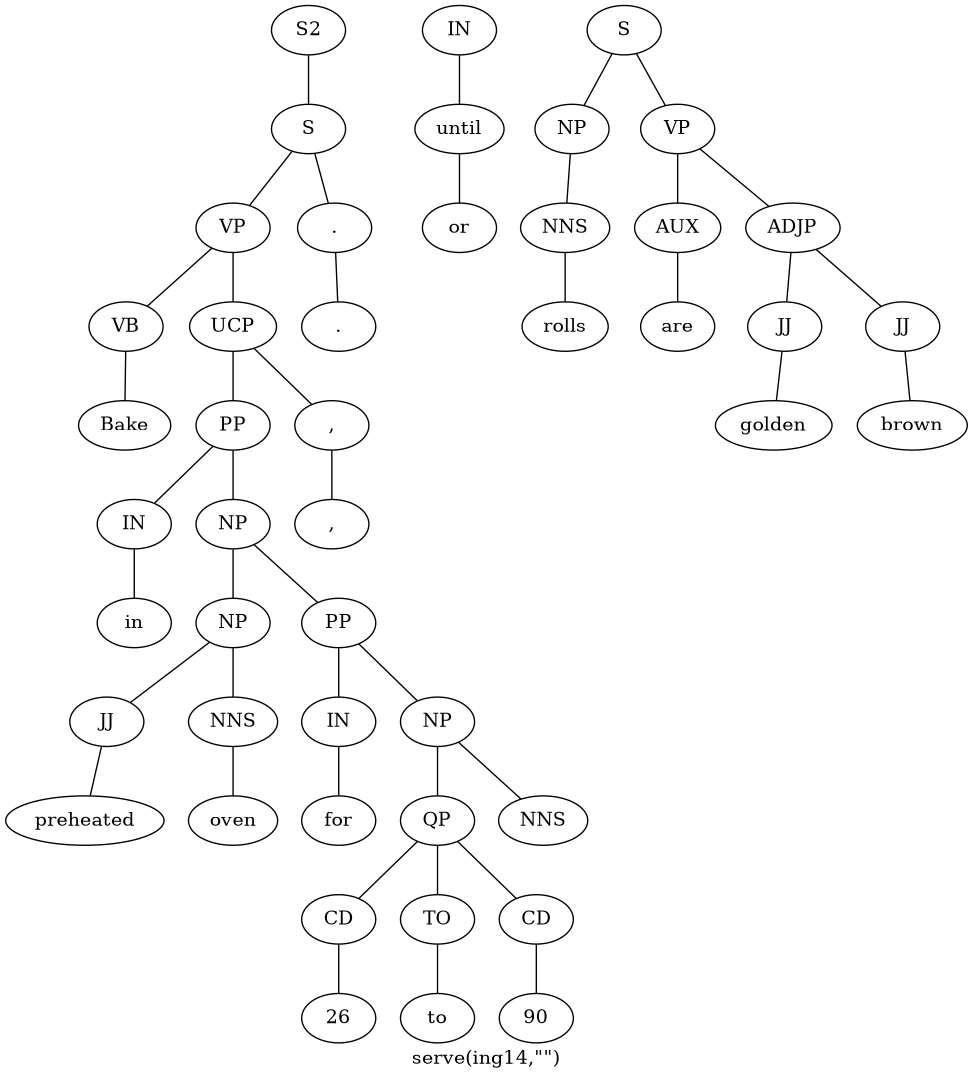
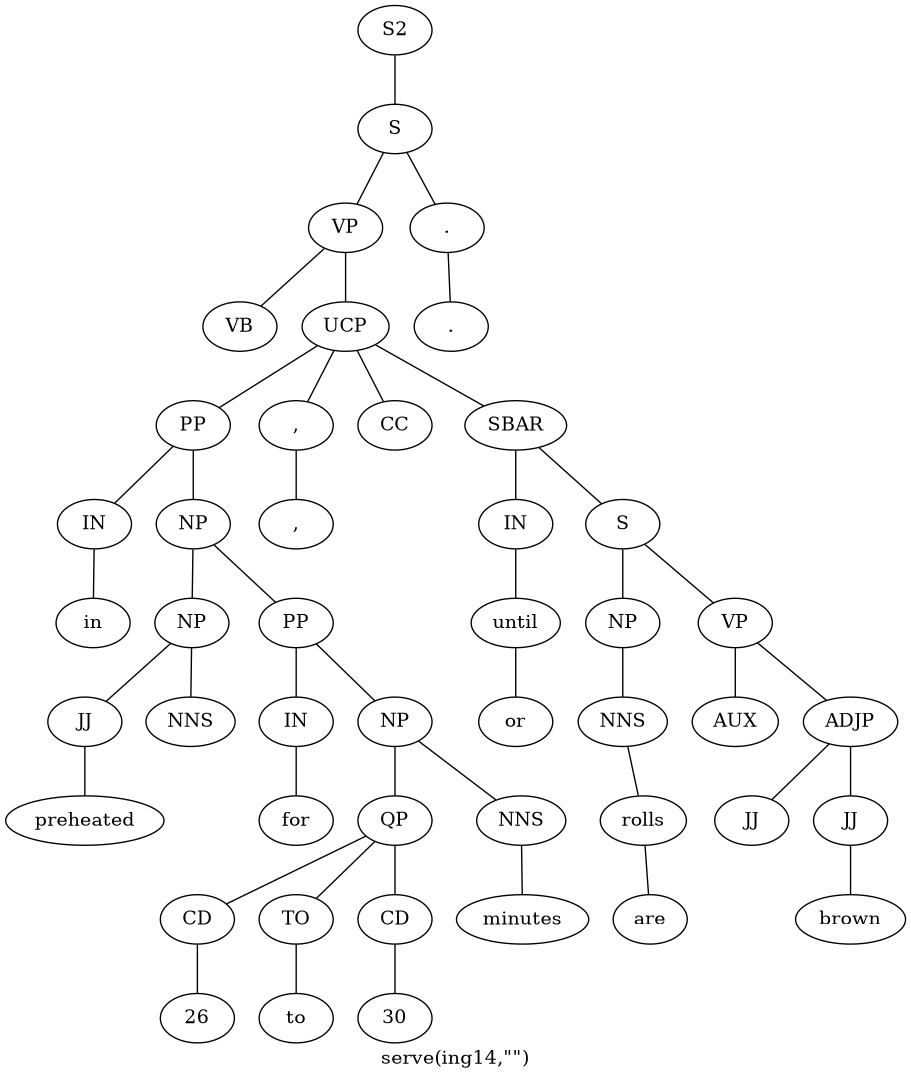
edge "AUX" -- "are": now "rolls" -- "are"
node "Bake": removed
node "CC": added
node "SBAR": added
node "golden": removed
node "oven": removed
node "minutes": added
node "90": label "90" -> "30"
